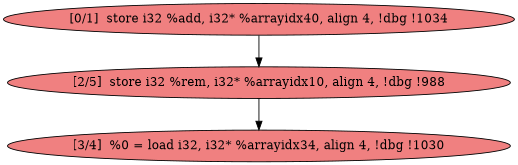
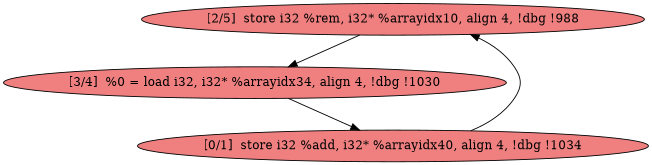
edge "[3/4]  %0 = load i32, i32* %arrayidx34, align 4, !dbg !1030" -> "[0/1]  store i32 %add, i32* %arrayidx40, align 4, !dbg !1034": added
